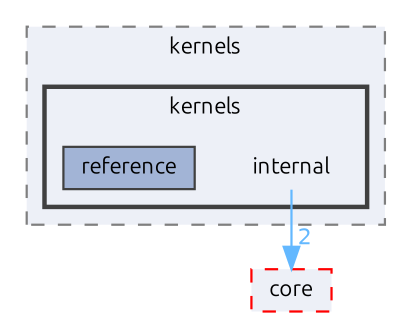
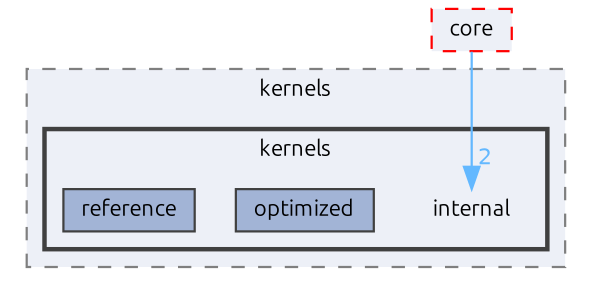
node "optimized": added
edge "internal" -> "core": reversed
